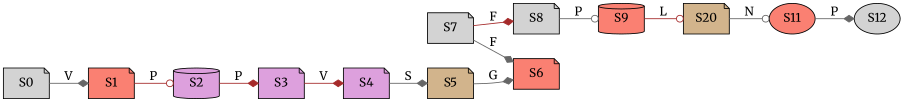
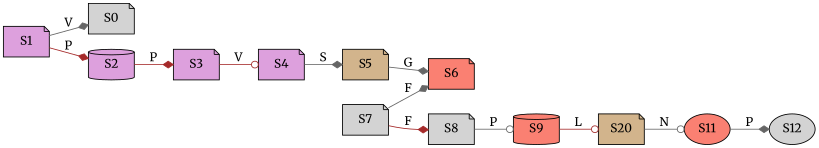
edge "S0" -> "S1": reversed
node "S1": fillcolor salmon -> plum
edge "S1" -> "S2": arrowhead odot -> diamond
edge "S3" -> "S4": arrowhead diamond -> odot
